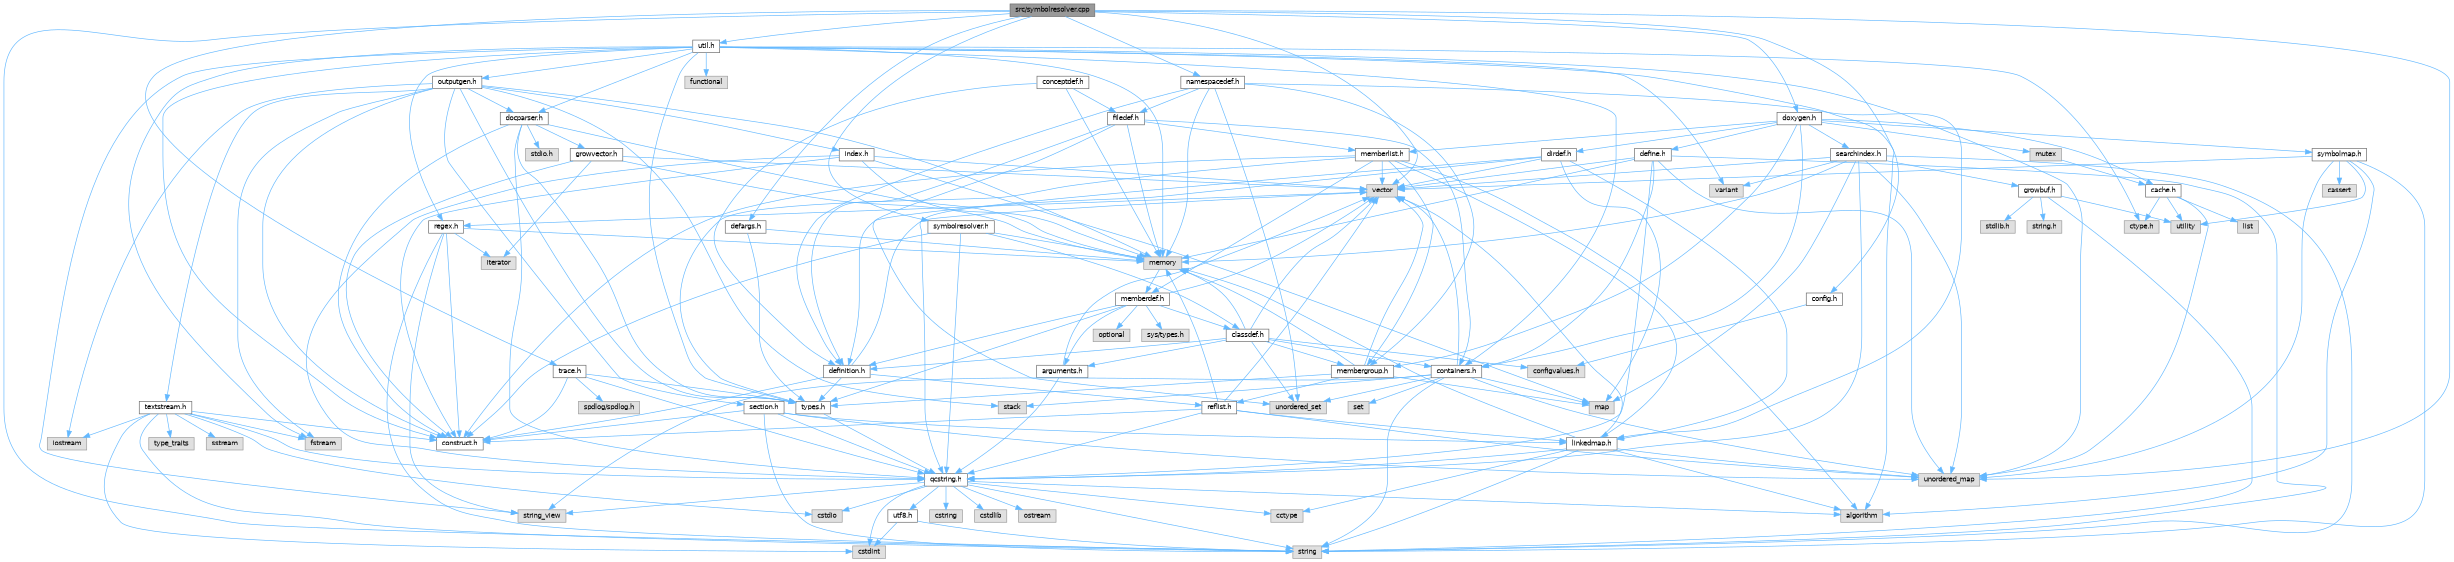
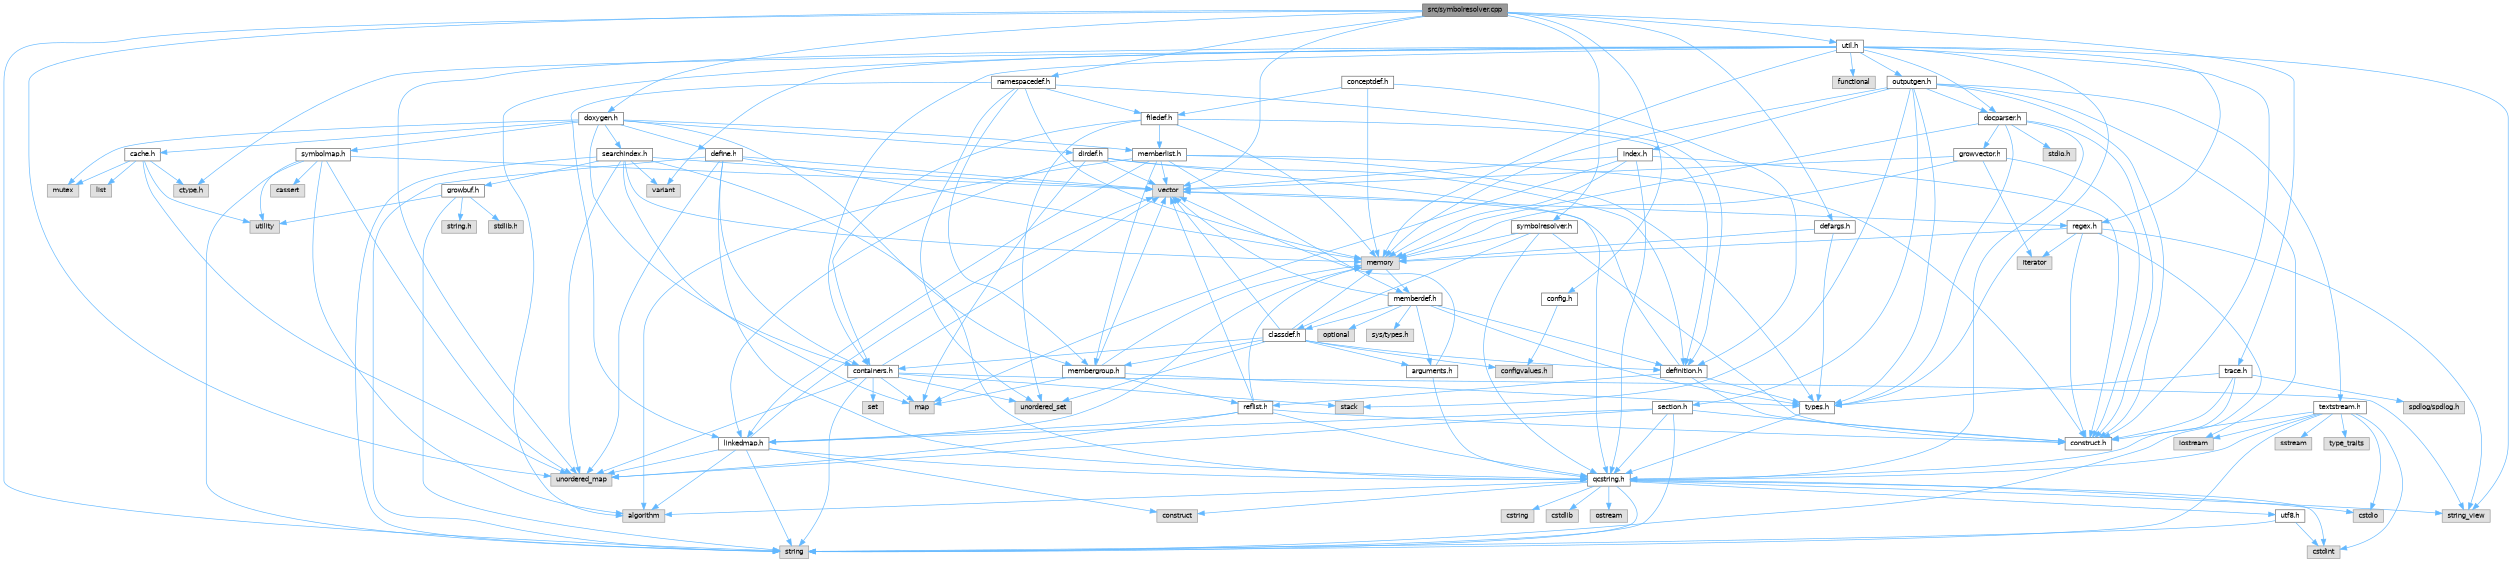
edge "mutex" -> "cache.h": reversed
node "fstream": removed
node "cctype": label "cctype" -> "construct"
